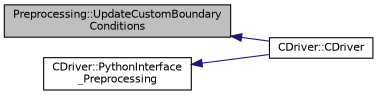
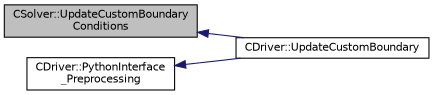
node "Preprocessing::UpdateCustomBoundary Conditions": label "Preprocessing::UpdateCustomBoundary Conditions" -> "CSolver::UpdateCustomBoundary Conditions"
node "CDriver::CDriver": label "CDriver::CDriver" -> "CDriver::UpdateCustomBoundary"
